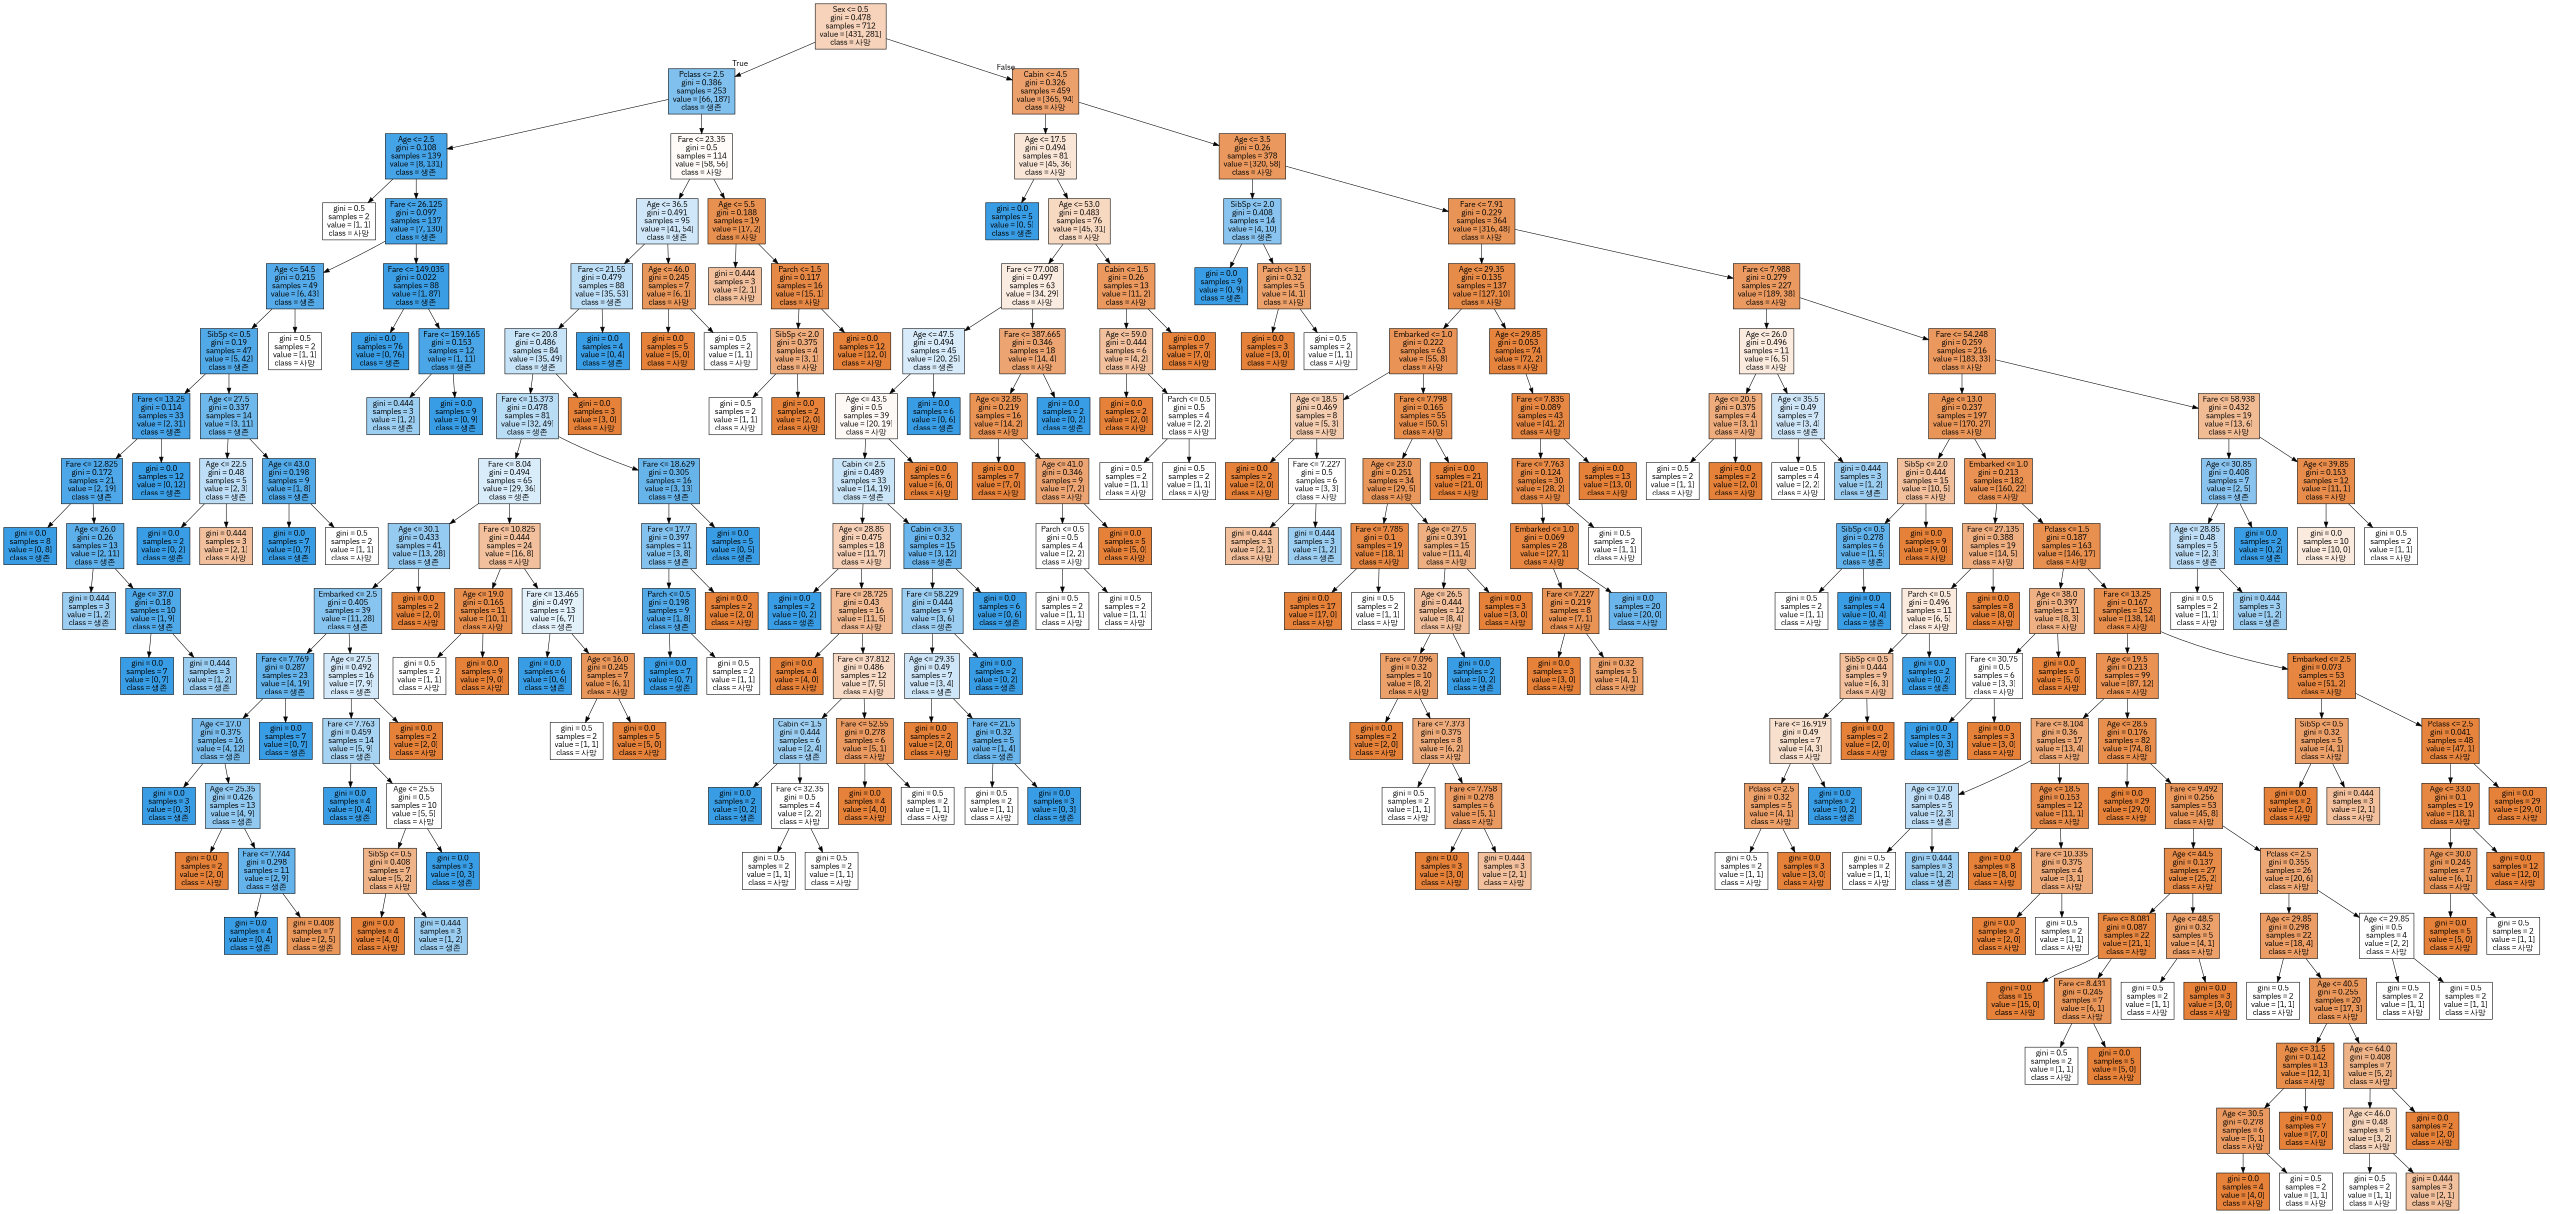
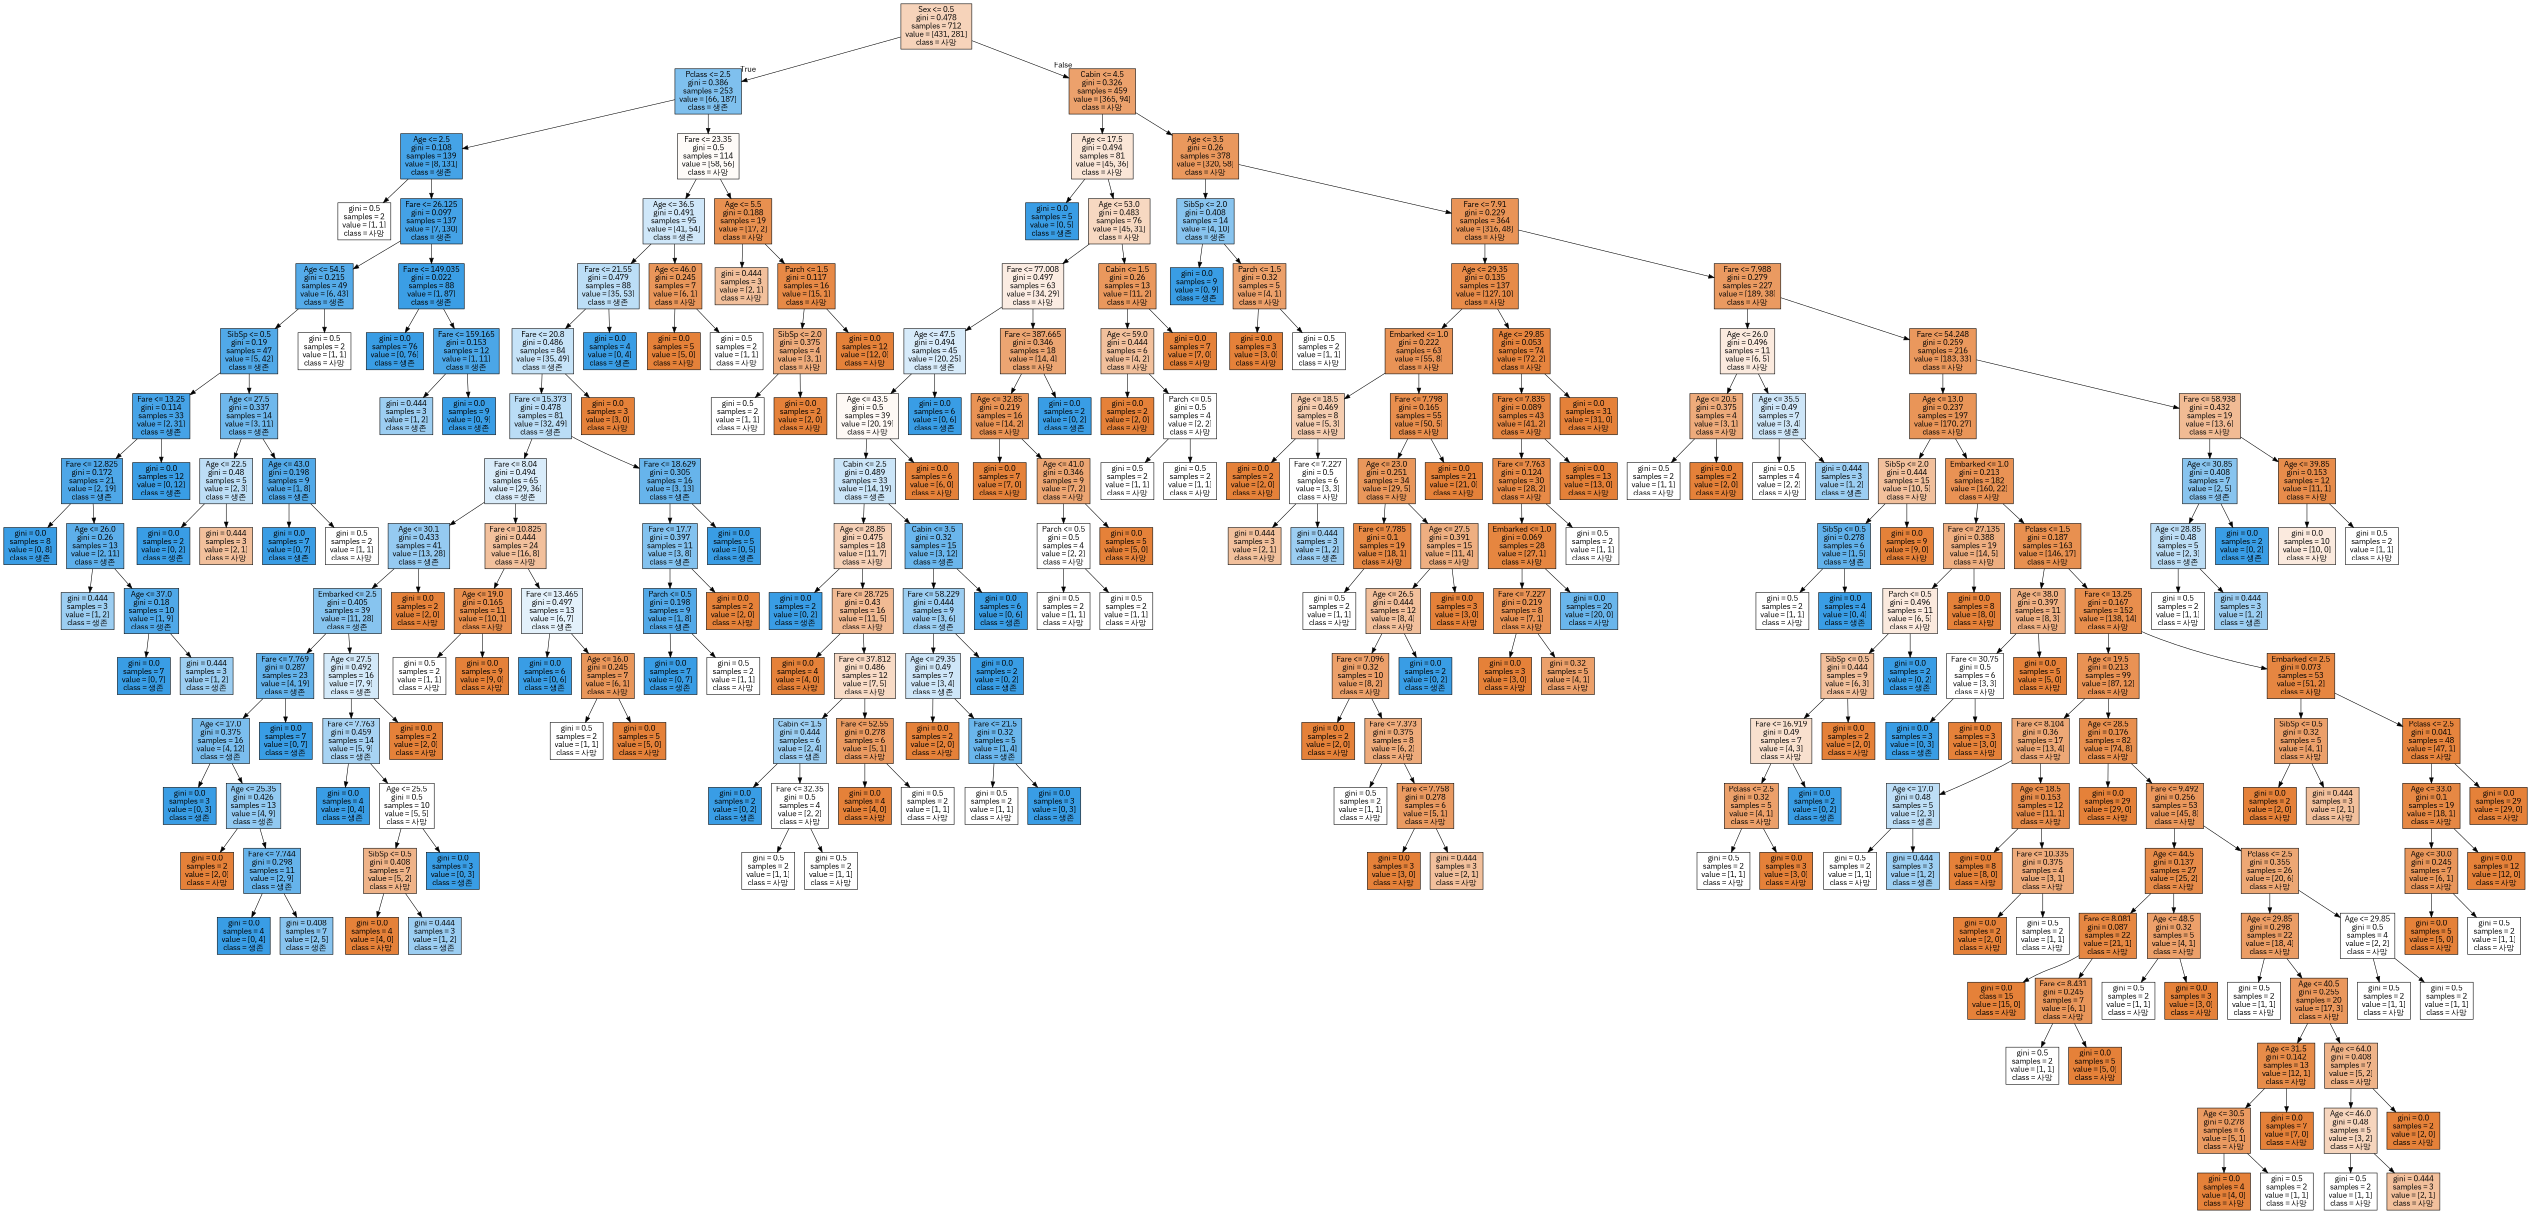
node "gini = 0.0 samples = 31 value = [31, 0] class = 사망": added
node "value = 0.5 samples = 4 value = [2, 2] class = 사망": label "value = 0.5 samples = 4 value = [2, 2] class = 사망" -> "gini = 0.5 samples = 4 value = [2, 2] class = 사망"
node "gini = 0.0 samples = 17 value = [17, 0] class = 사망": removed
node "gini = 0.408 samples = 7 value = [2, 5] class = 생존": fillcolor #ea975c -> #88c4ef
